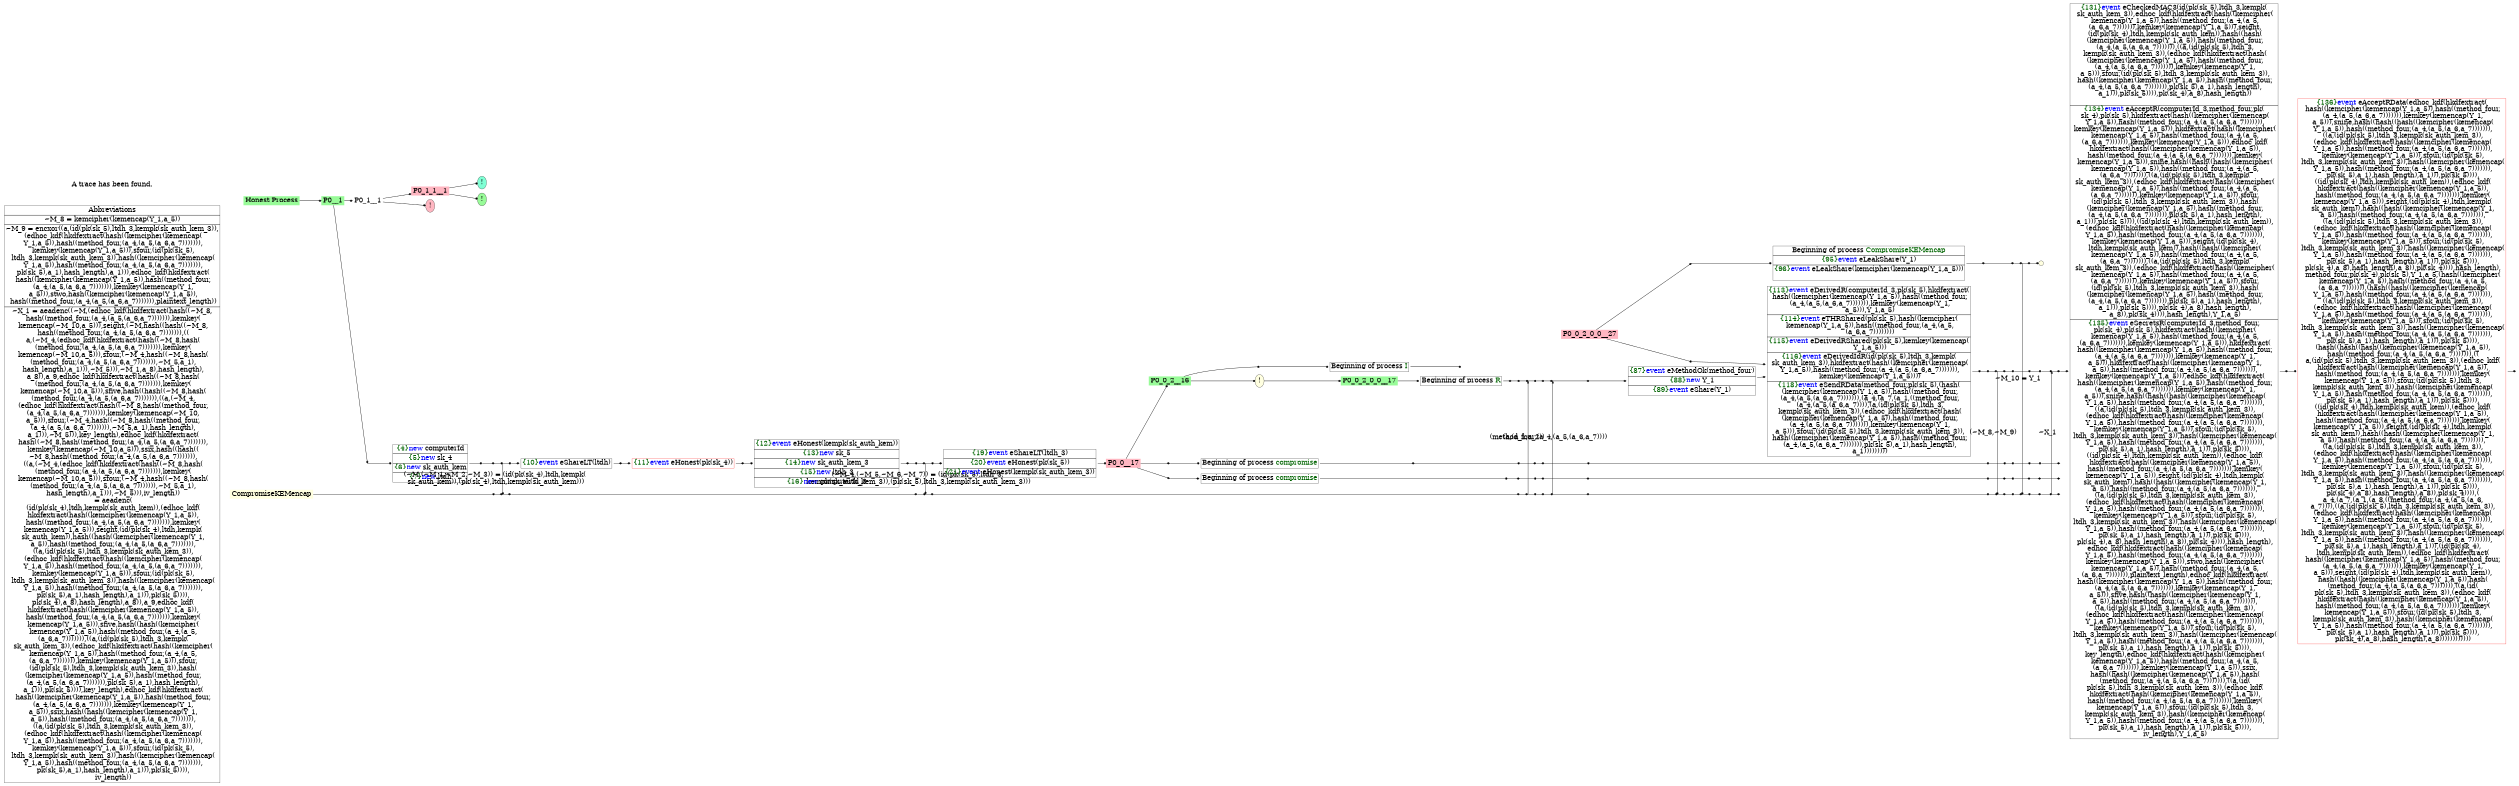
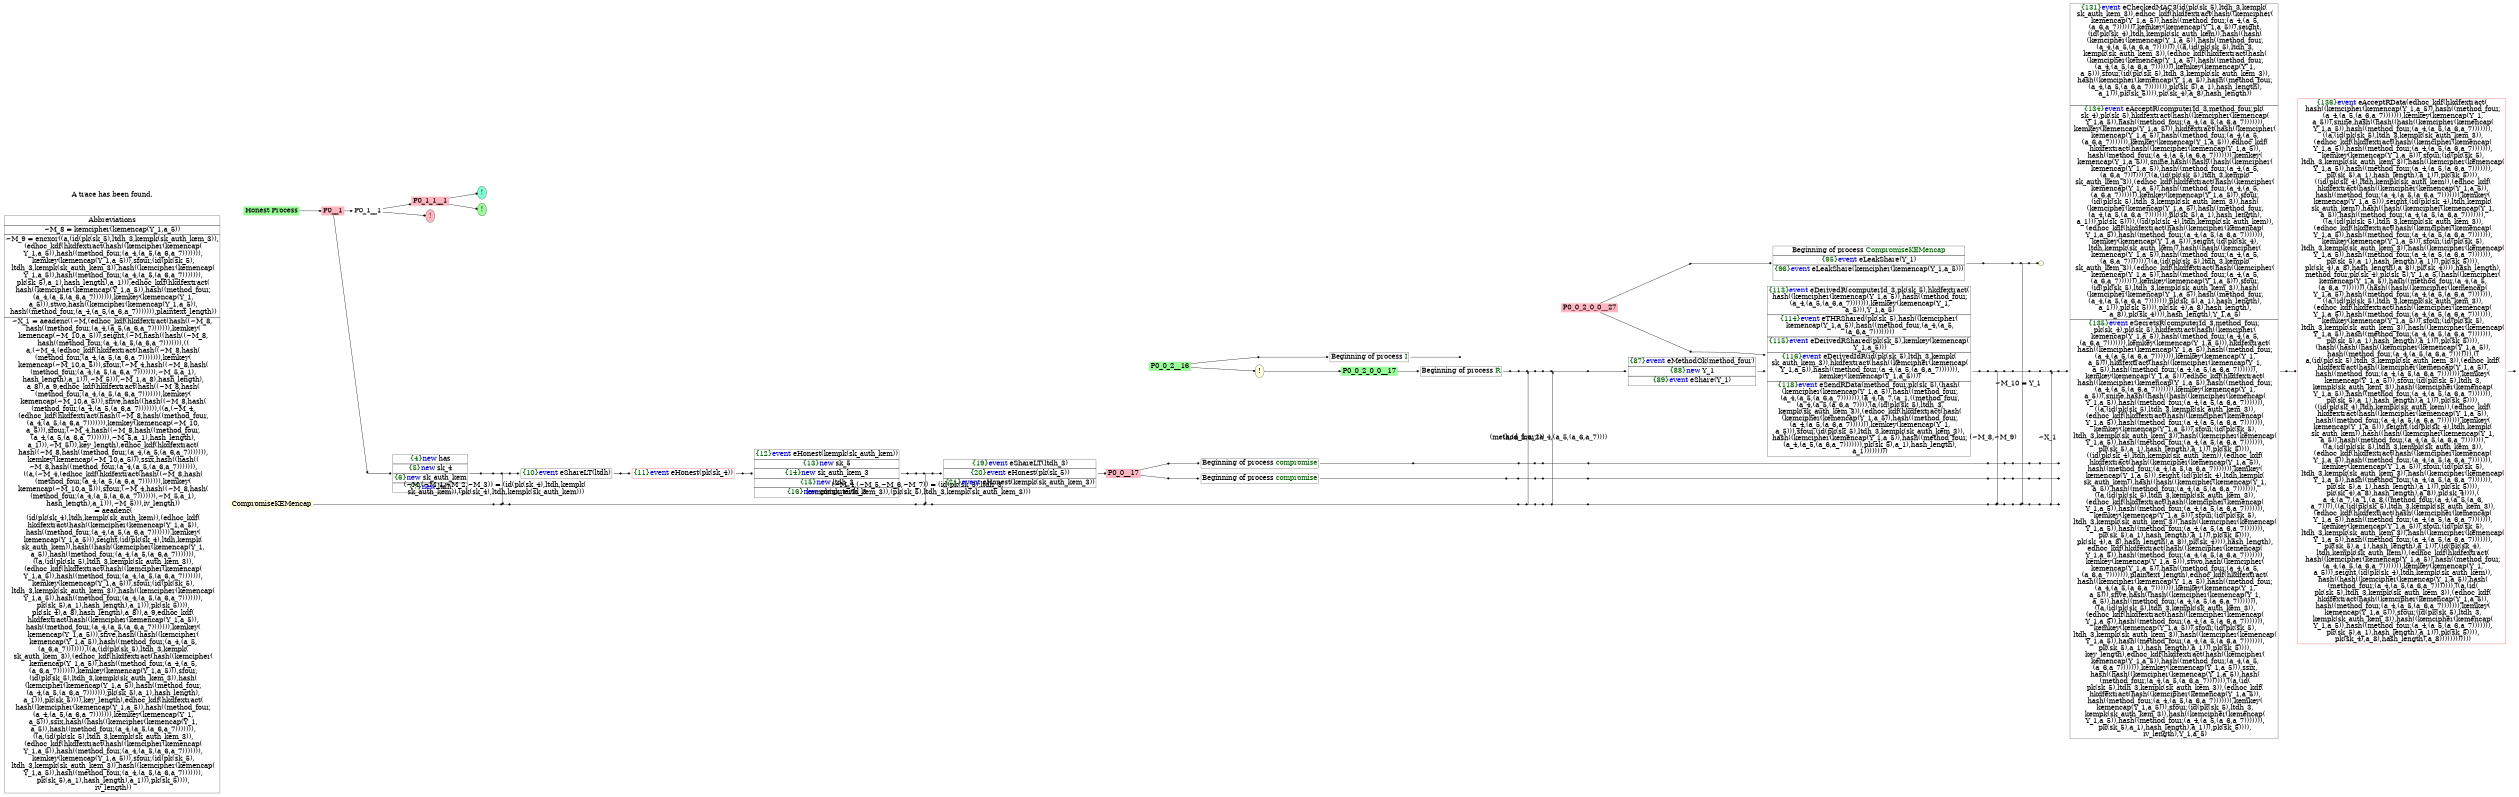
node "P0__1": fillcolor palegreen -> lightpink
edge "P0_0__17" -> "P0_0_2__16": removed
node "{4}": text "computerId" -> "has"
